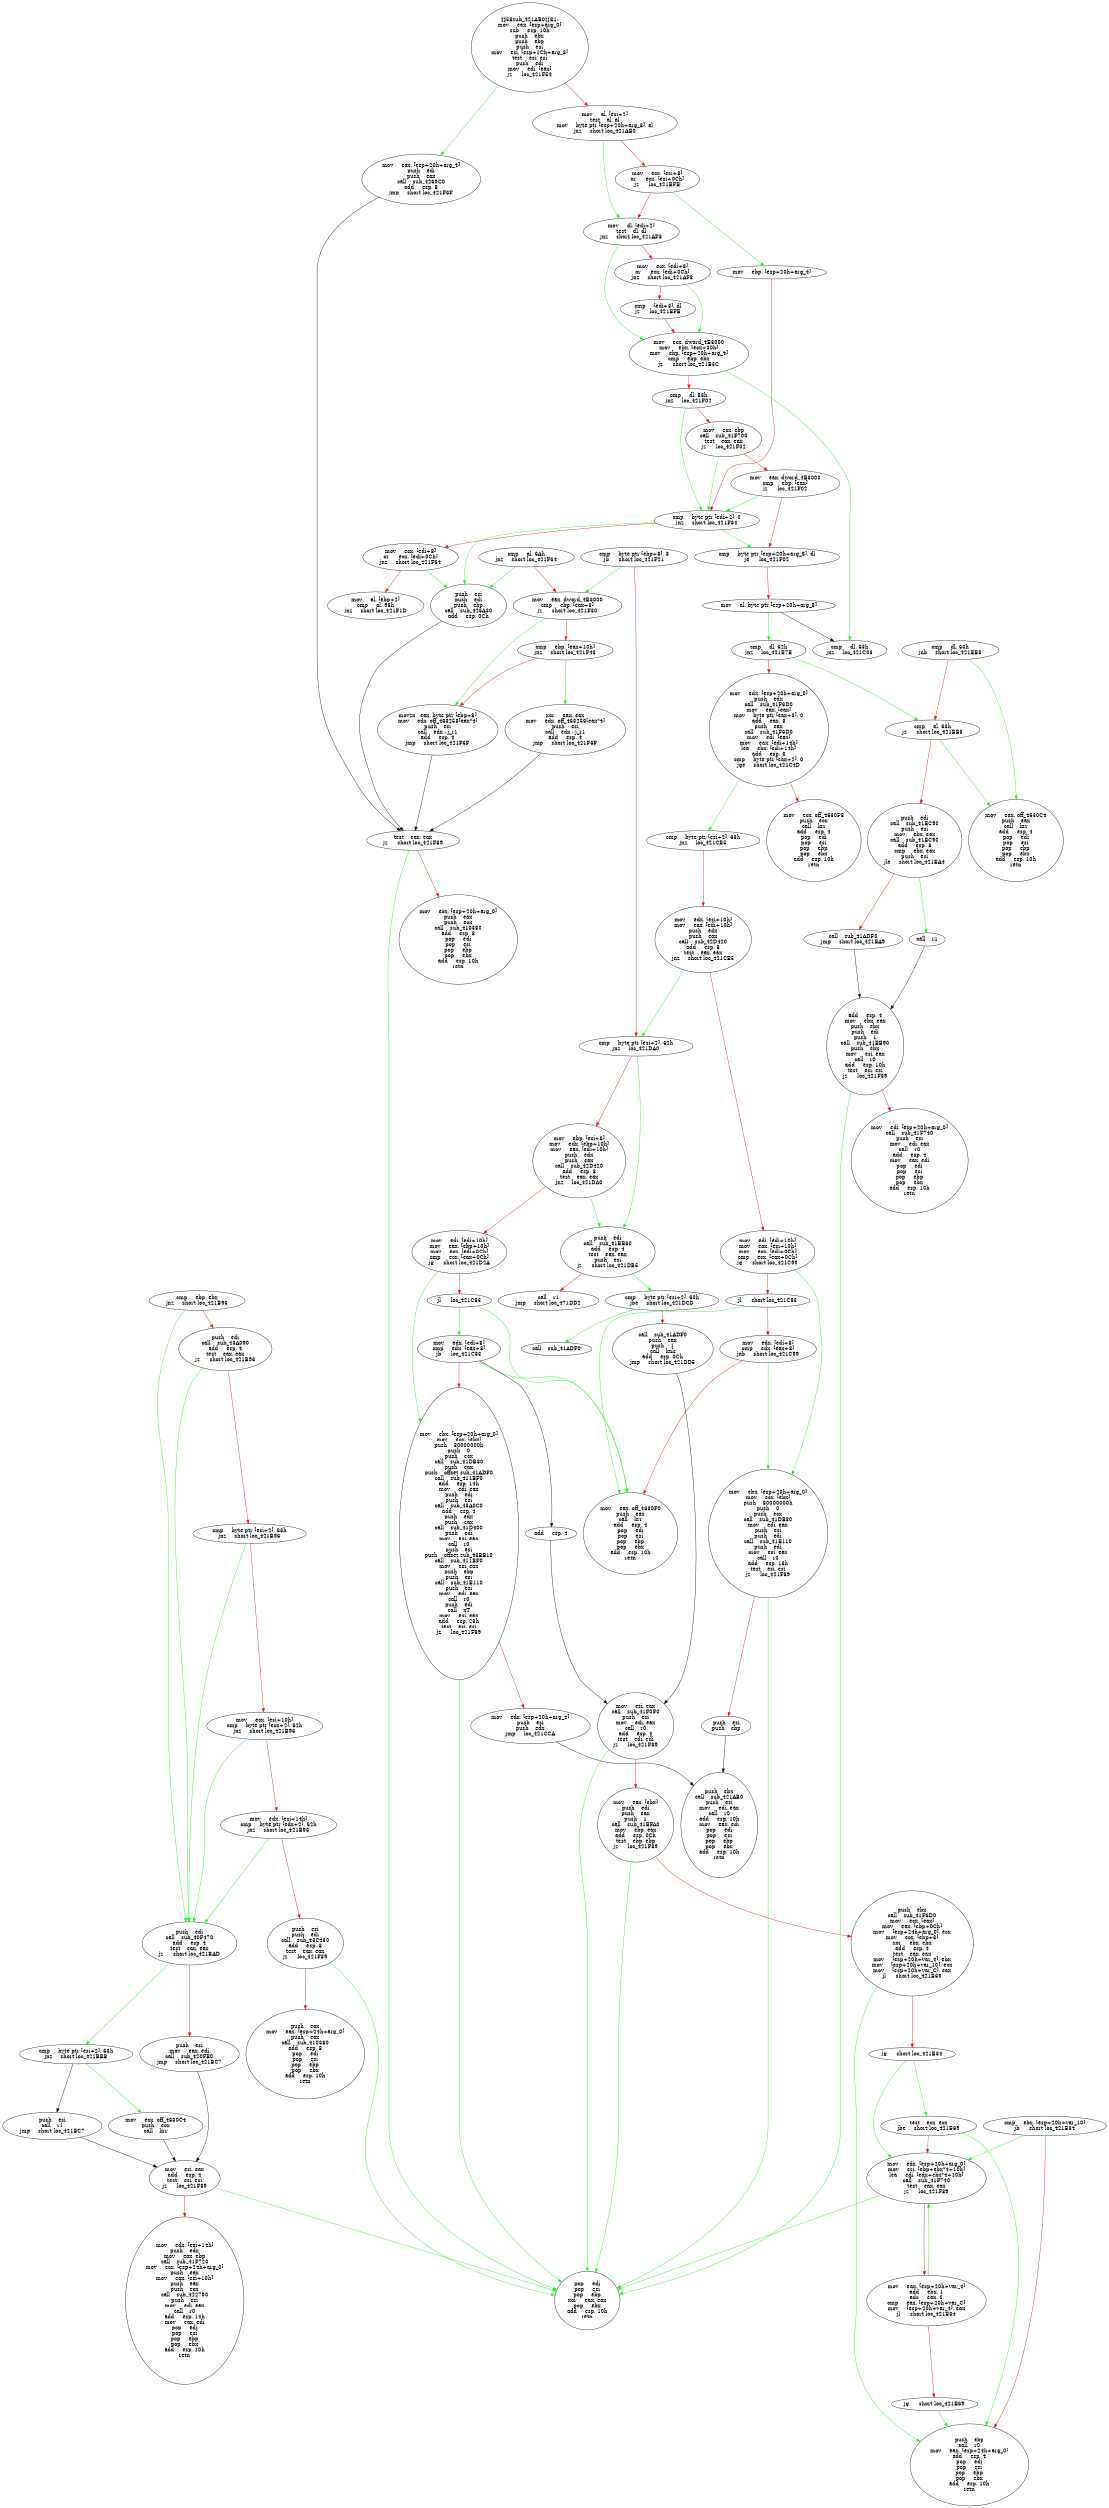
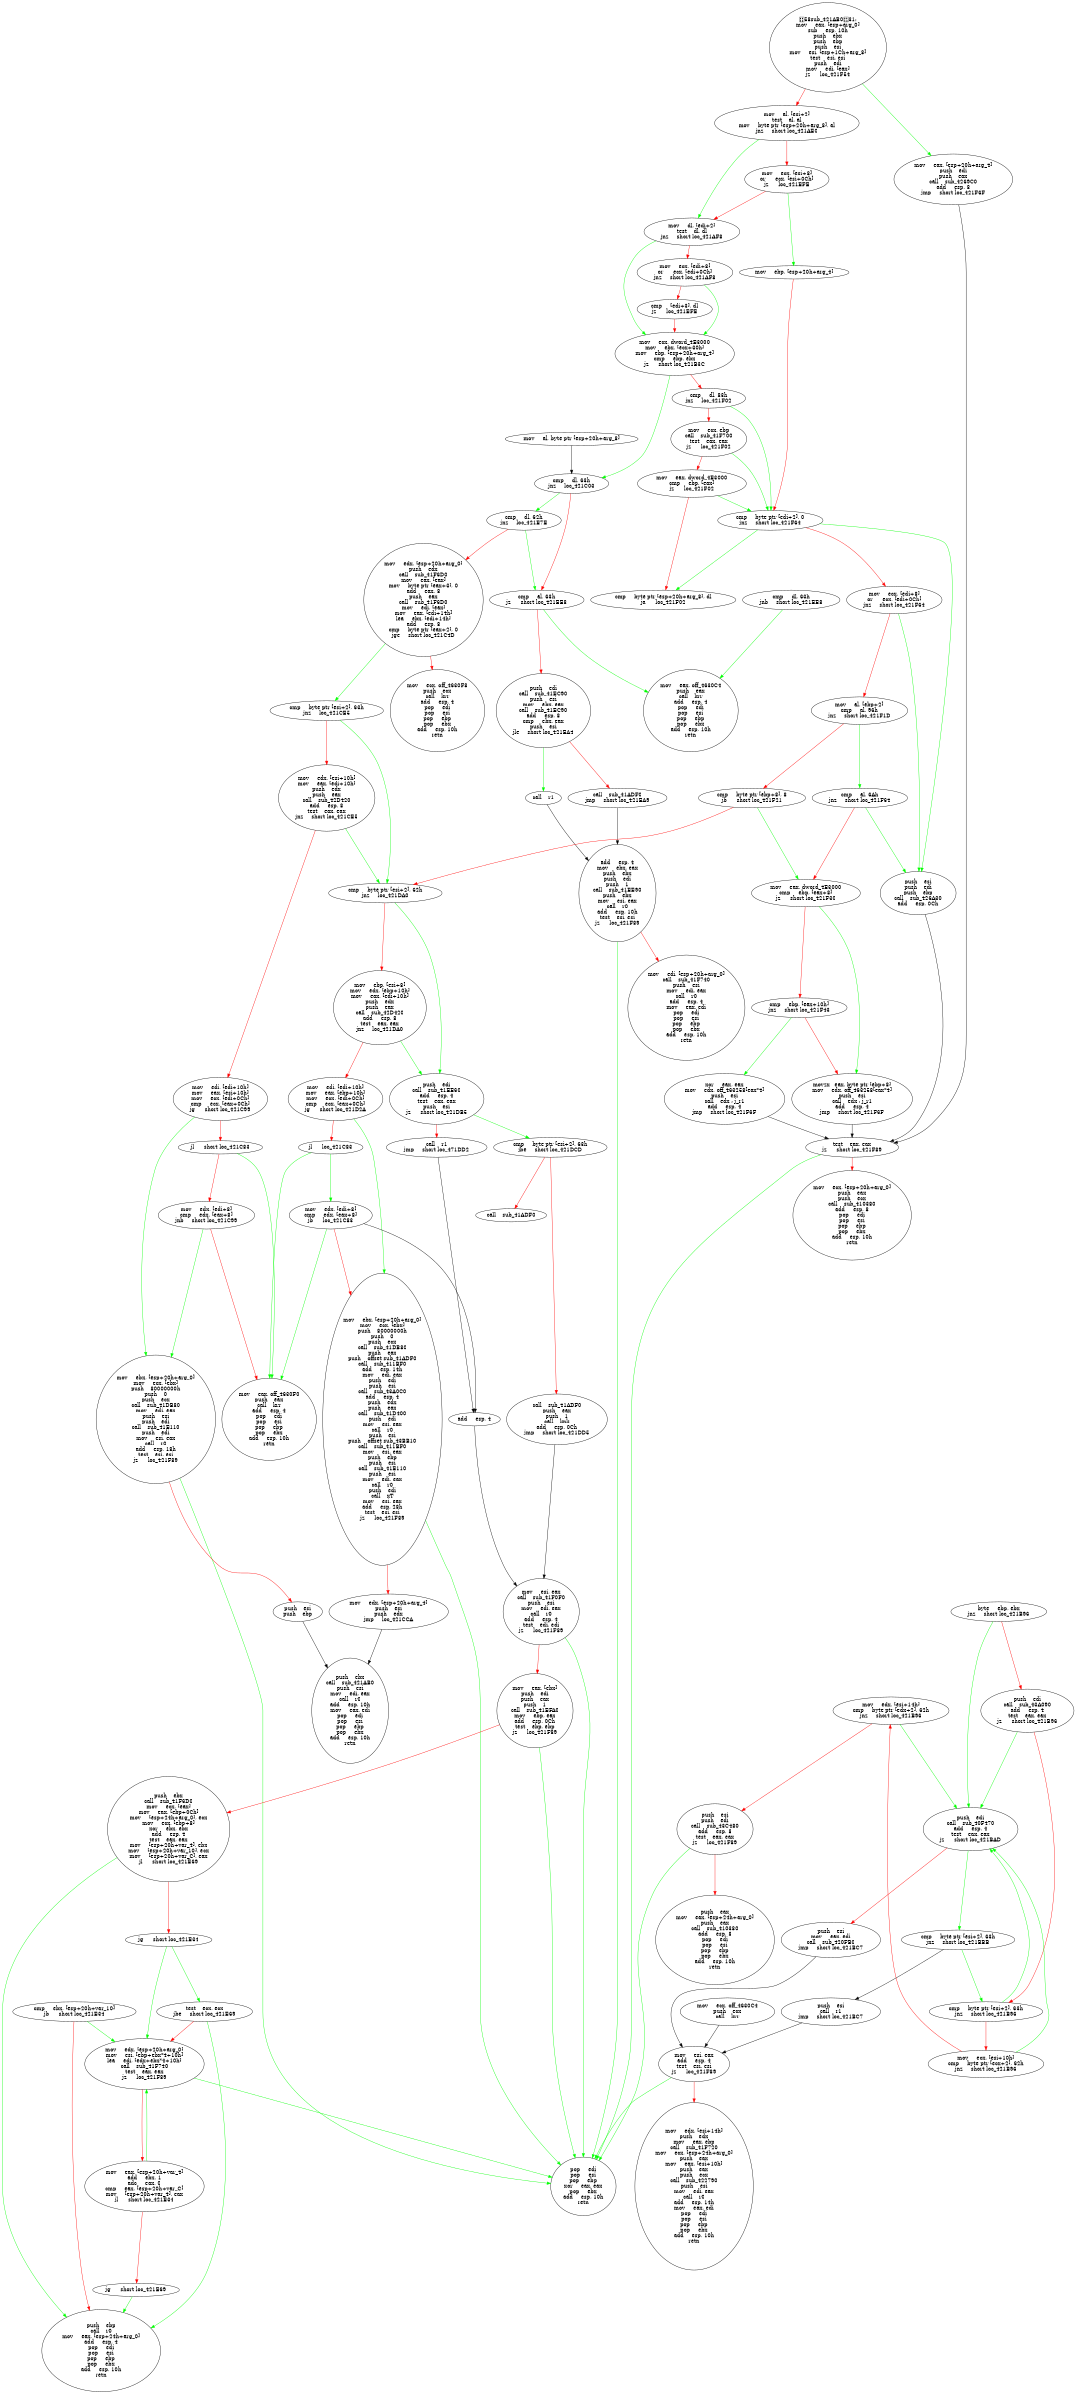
edge "cmp     byte ptr [esp+20h+arg_8], dl ja      loc_421F02" -> "mov     al, byte ptr [esp+20h+arg_8]": removed
edge "mov     al, byte ptr [esp+20h+arg_8]" -> "cmp     dl, 62h jnz     loc_421E7E": now "cmp     dl, 63h jnz     loc_421C03" -> "cmp     dl, 62h jnz     loc_421E7E"
edge "cmp     dl, 63h jnb     short loc_421EE8" -> "cmp     al, 63h jz      short loc_421EE8": now "cmp     dl, 63h jnz     loc_421C03" -> "cmp     al, 63h jz      short loc_421EE8"
edge "mov     al, [ebp+2] cmp     al, 96h jnz     short loc_421F1D" -> "cmp     al, 6Ah jnz     short loc_421F64": added
edge "mov     al, [ebp+2] cmp     al, 96h jnz     short loc_421F1D" -> "cmp     byte ptr [ebp+8], 8 jb      short loc_421F21": added
edge "cmp     byte ptr [esi+2], 63h jnz     loc_421CE5" -> "cmp     byte ptr [esi+2], 62h jnz     loc_421DA0": added
edge "call    r1 jmp     short loc_471DD2" -> "add     esp, 4": added
node "cmp     ebp, ebx jnz     short loc_421B96": label "cmp     ebp, ebx jnz     short loc_421B96" -> "byte     ebp, ebx jnz     short loc_421B96"
edge "cmp     byte ptr [esi+2], 63h jbe     short loc_421DCD" -> "call    sub_41ADF0": color green -> red
edge "cmp     byte ptr [esi+2], 63h jnz     short loc_421BBB" -> "mov     ecx, off_4630C4 push    ecx call    krr": now "cmp     byte ptr [esi+2], 63h jnz     short loc_421BBB" -> "cmp     byte ptr [esi+2], 63h jnz     short loc_421B96"
